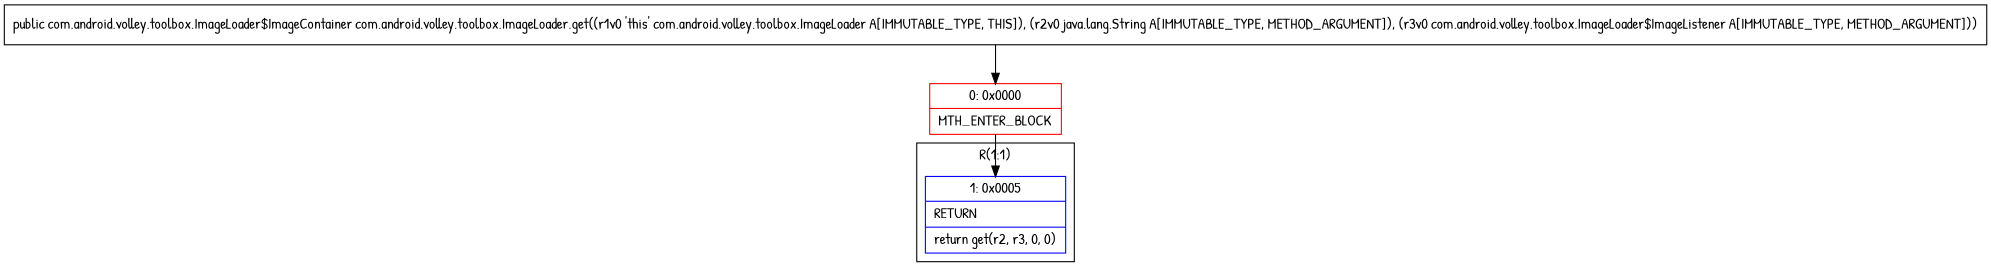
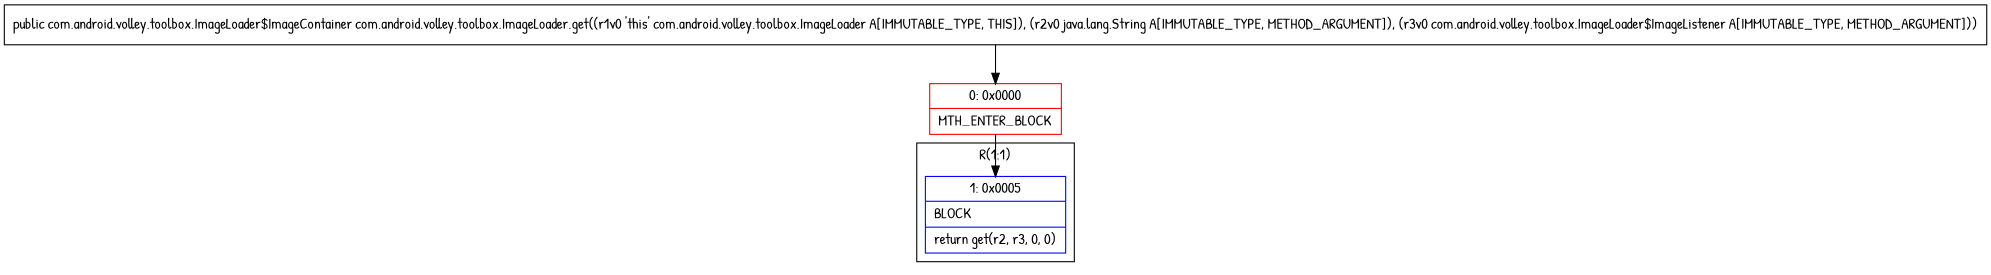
node "1: 0x0005": text "RETURN" -> "BLOCK"
